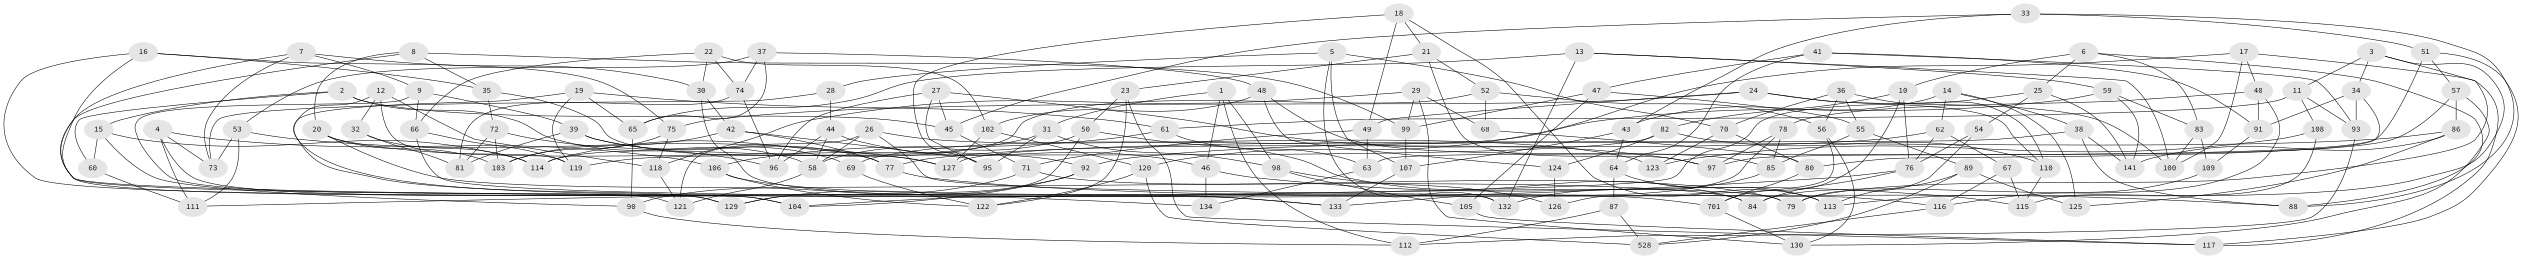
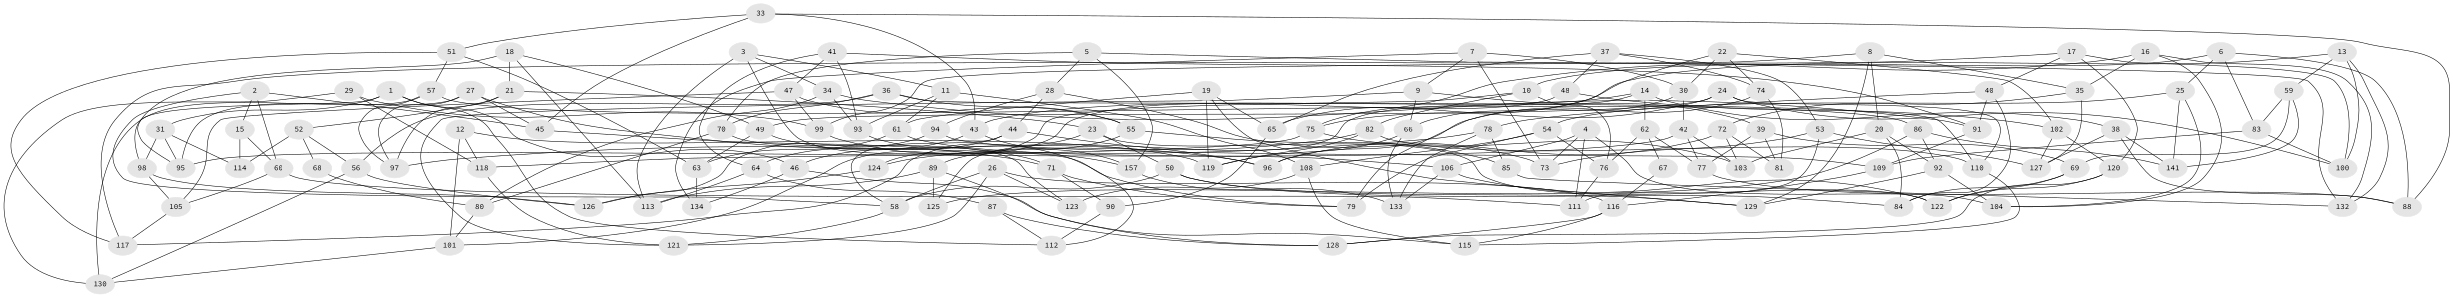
edge "29" -- "68": removed
node "32": removed
node "94": added
edge "54" -- "108": added
edge "48" -- "85": removed
node "107": label "107" -> "157"
edge "76" -- "84": now "69" -- "84"
edge "60" -- "105": added
edge "67" -- "115": now "116" -- "115"
edge "15" -- "90": removed
node "701": label "701" -> "101"
node "528": label "528" -> "128"
